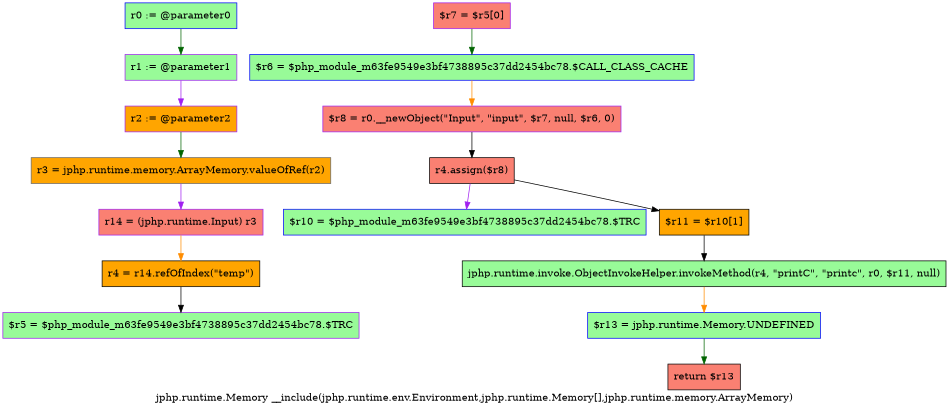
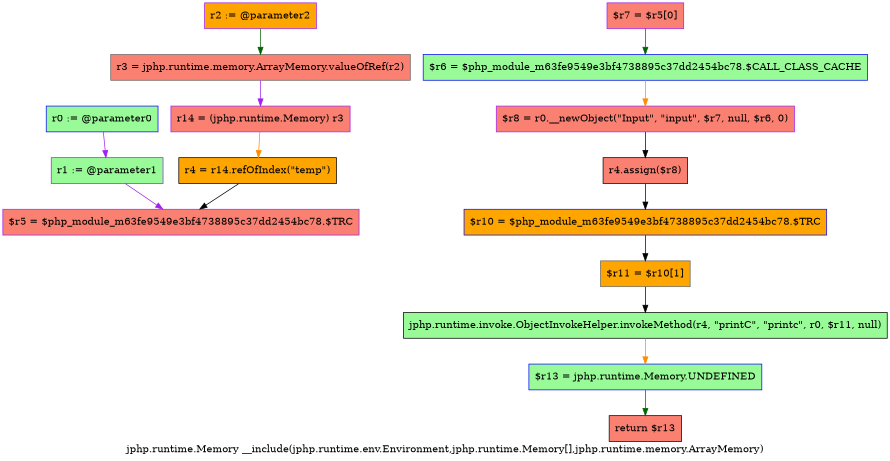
edge "r0 := @parameter0" -> "r1 := @parameter1": color darkgreen -> purple
edge "r1 := @parameter1" -> "r2 := @parameter2": now "r1 := @parameter1" -> "$r5 = $php_module_m63fe9549e3bf4738895c37dd2454bc78.$TRC"
node "r3 = jphp.runtime.memory.ArrayMemory.valueOfRef(r2)": fillcolor orange -> salmon
edge "r4.assign($r8)" -> "$r10 = $php_module_m63fe9549e3bf4738895c37dd2454bc78.$TRC": color purple -> black
edge "r4.assign($r8)" -> "$r11 = $r10[1]": now "$r10 = $php_module_m63fe9549e3bf4738895c37dd2454bc78.$TRC" -> "$r11 = $r10[1]"
node "r14 = (jphp.runtime.Input) r3": label "r14 = (jphp.runtime.Input) r3" -> "r14 = (jphp.runtime.Memory) r3"
node "$r10 = $php_module_m63fe9549e3bf4738895c37dd2454bc78.$TRC": fillcolor palegreen -> orange
node "$r11 = $r10[1]": color black -> gray40
node "$r5 = $php_module_m63fe9549e3bf4738895c37dd2454bc78.$TRC": fillcolor palegreen -> salmon
